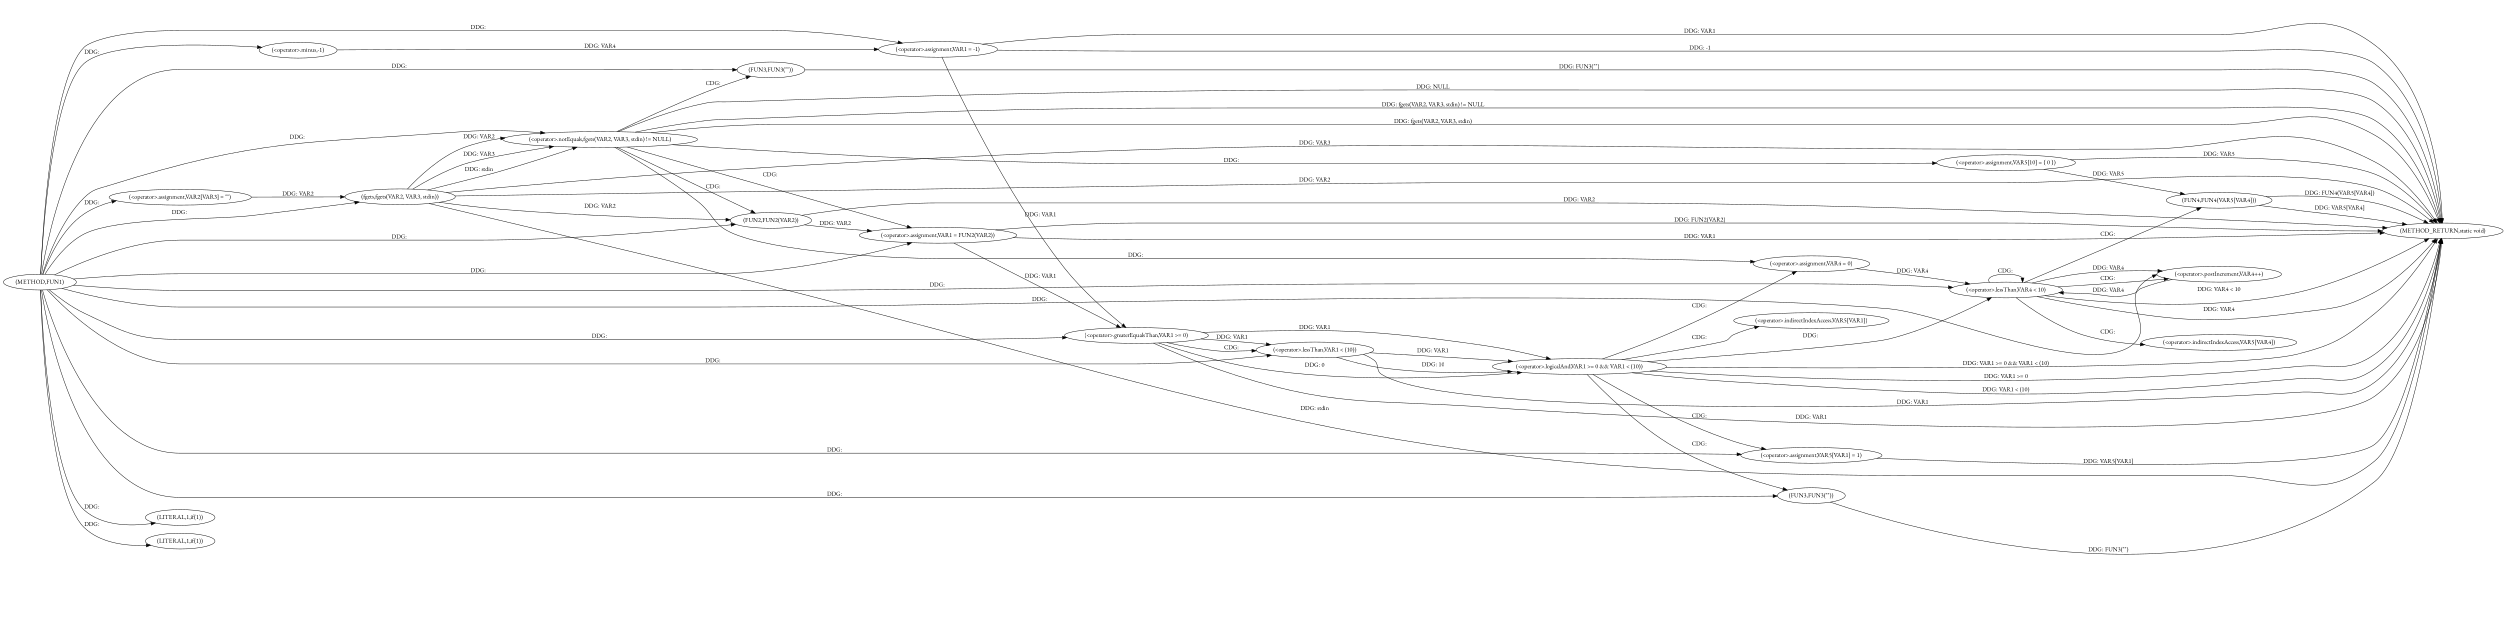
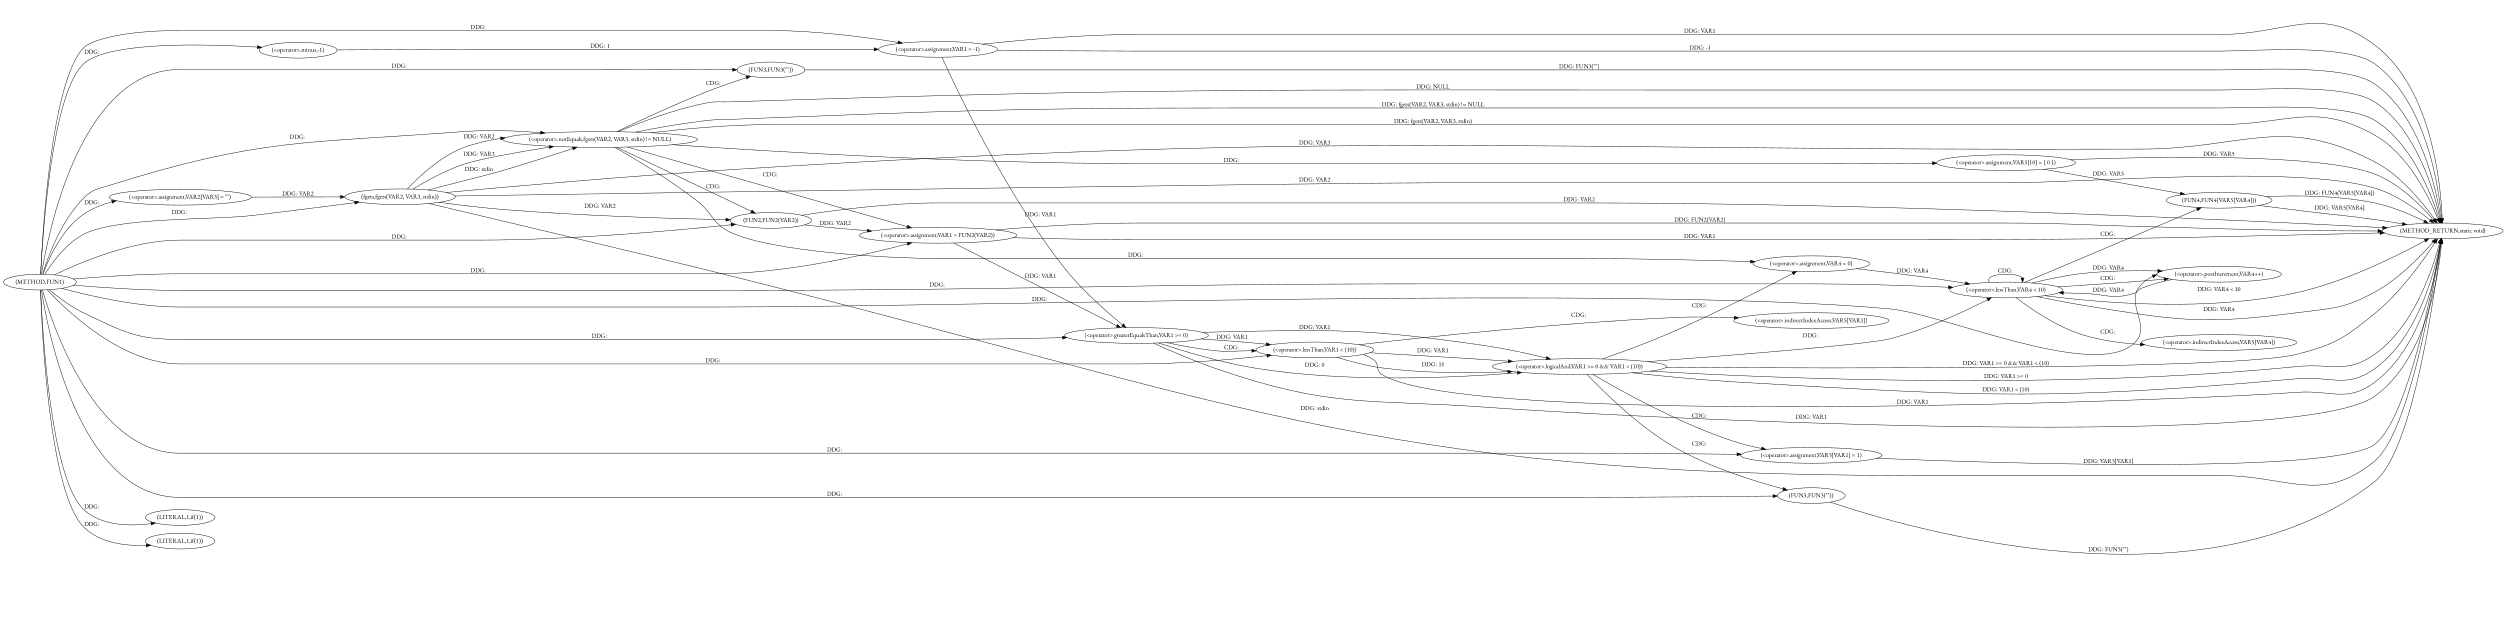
edge "(<operator>.minus,-1)" -> "(<operator>.assignment,VAR1 = -1)": label "DDG: VAR4" -> "DDG: 1"
edge "(<operator>.logicalAnd,VAR1 >= 0 && VAR1 < (10))" -> "(<operator>.indirectIndexAccess,VAR5[VAR1])": now "(<operator>.lessThan,VAR1 < (10))" -> "(<operator>.indirectIndexAccess,VAR5[VAR1])"
